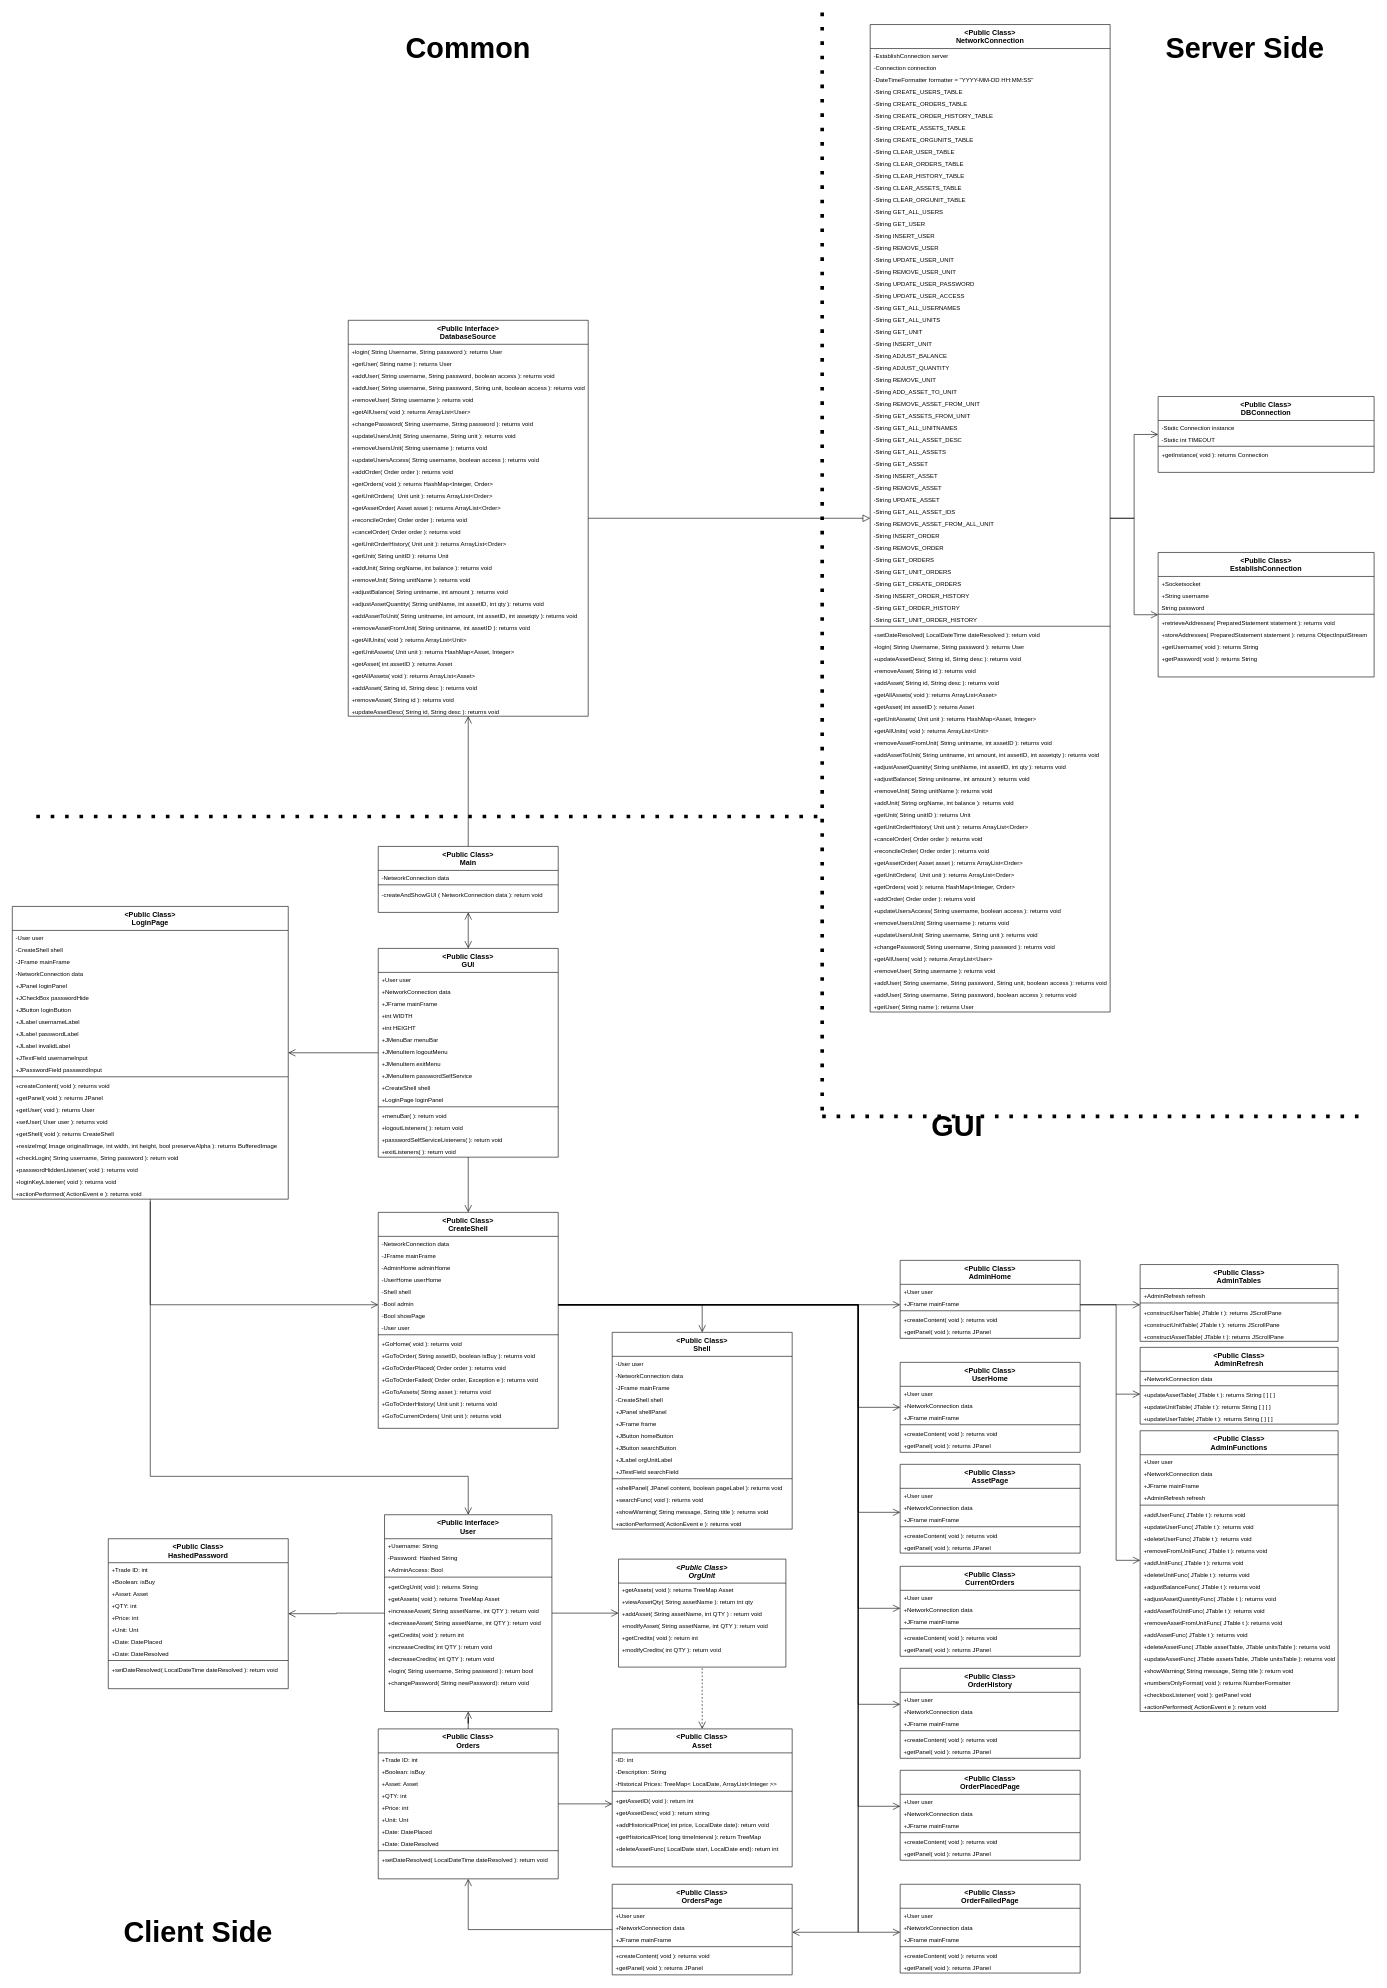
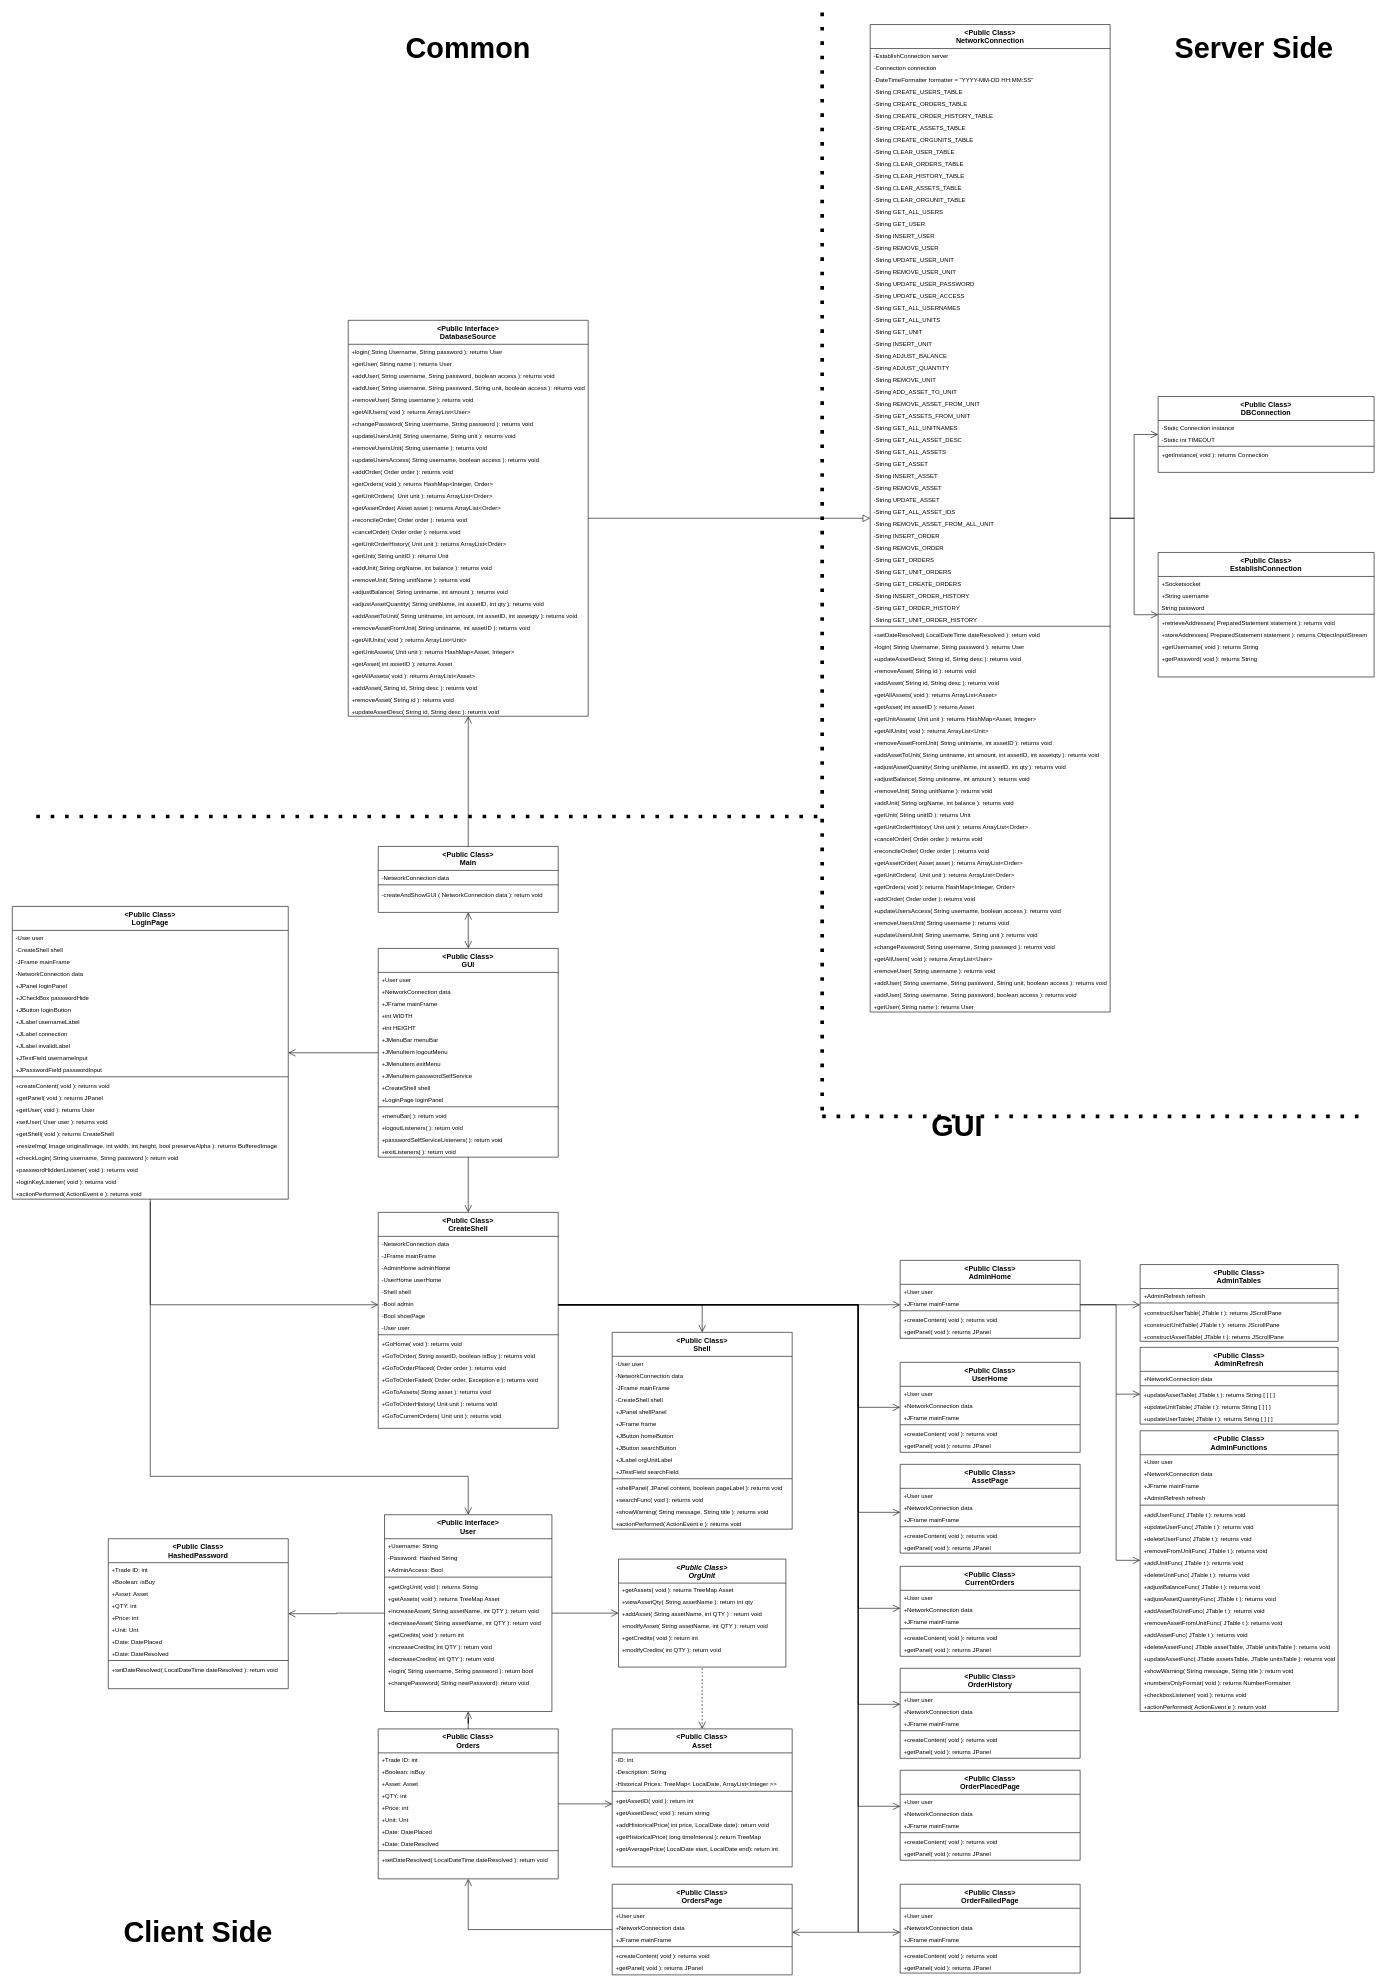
node "Server Side": moved (1245, 48) -> (1254, 48)
node "+JLabel passwordLabel": label "+JLabel passwordLabel" -> "+JLabel connection"
node "+checkboxListener( void ): getPanel void": label "+checkboxListener( void ): getPanel void" -> "+checkboxListener( void ): returns void"
node "+deleteAssetFunc( LocalDate start, LocalDate end): return int": label "+deleteAssetFunc( LocalDate start, LocalDate end): return int" -> "+getAveragePrice( LocalDate start, LocalDate end): return int"
